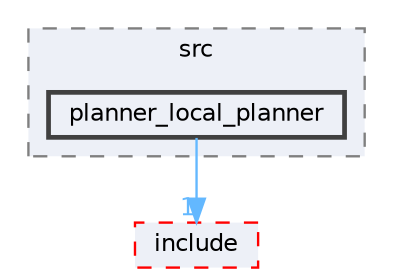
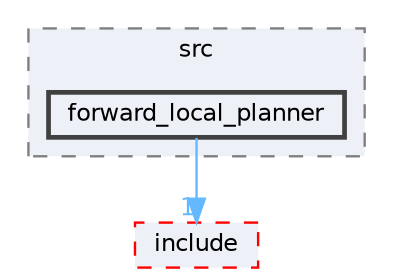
node "planner_local_planner": label "planner_local_planner" -> "forward_local_planner"
